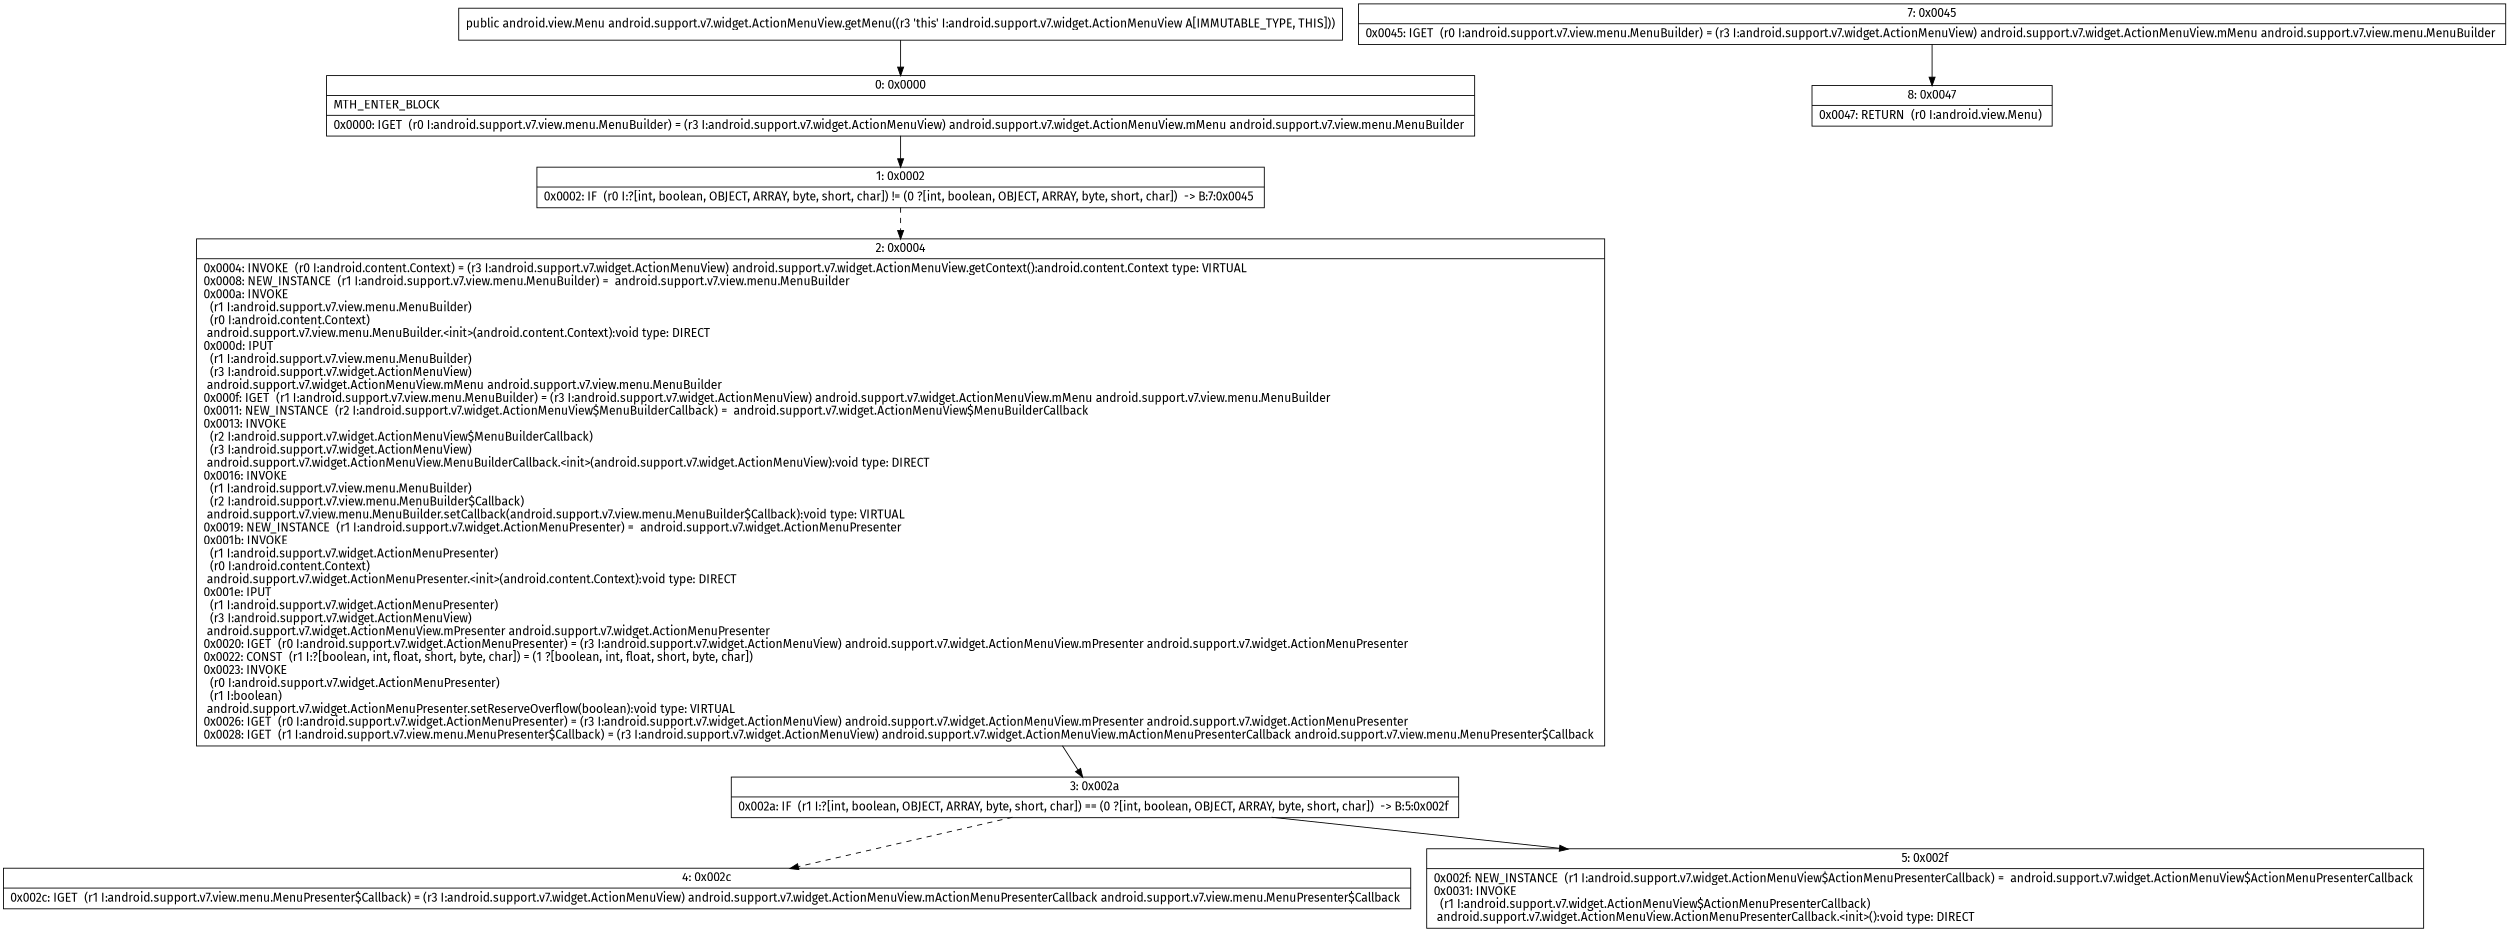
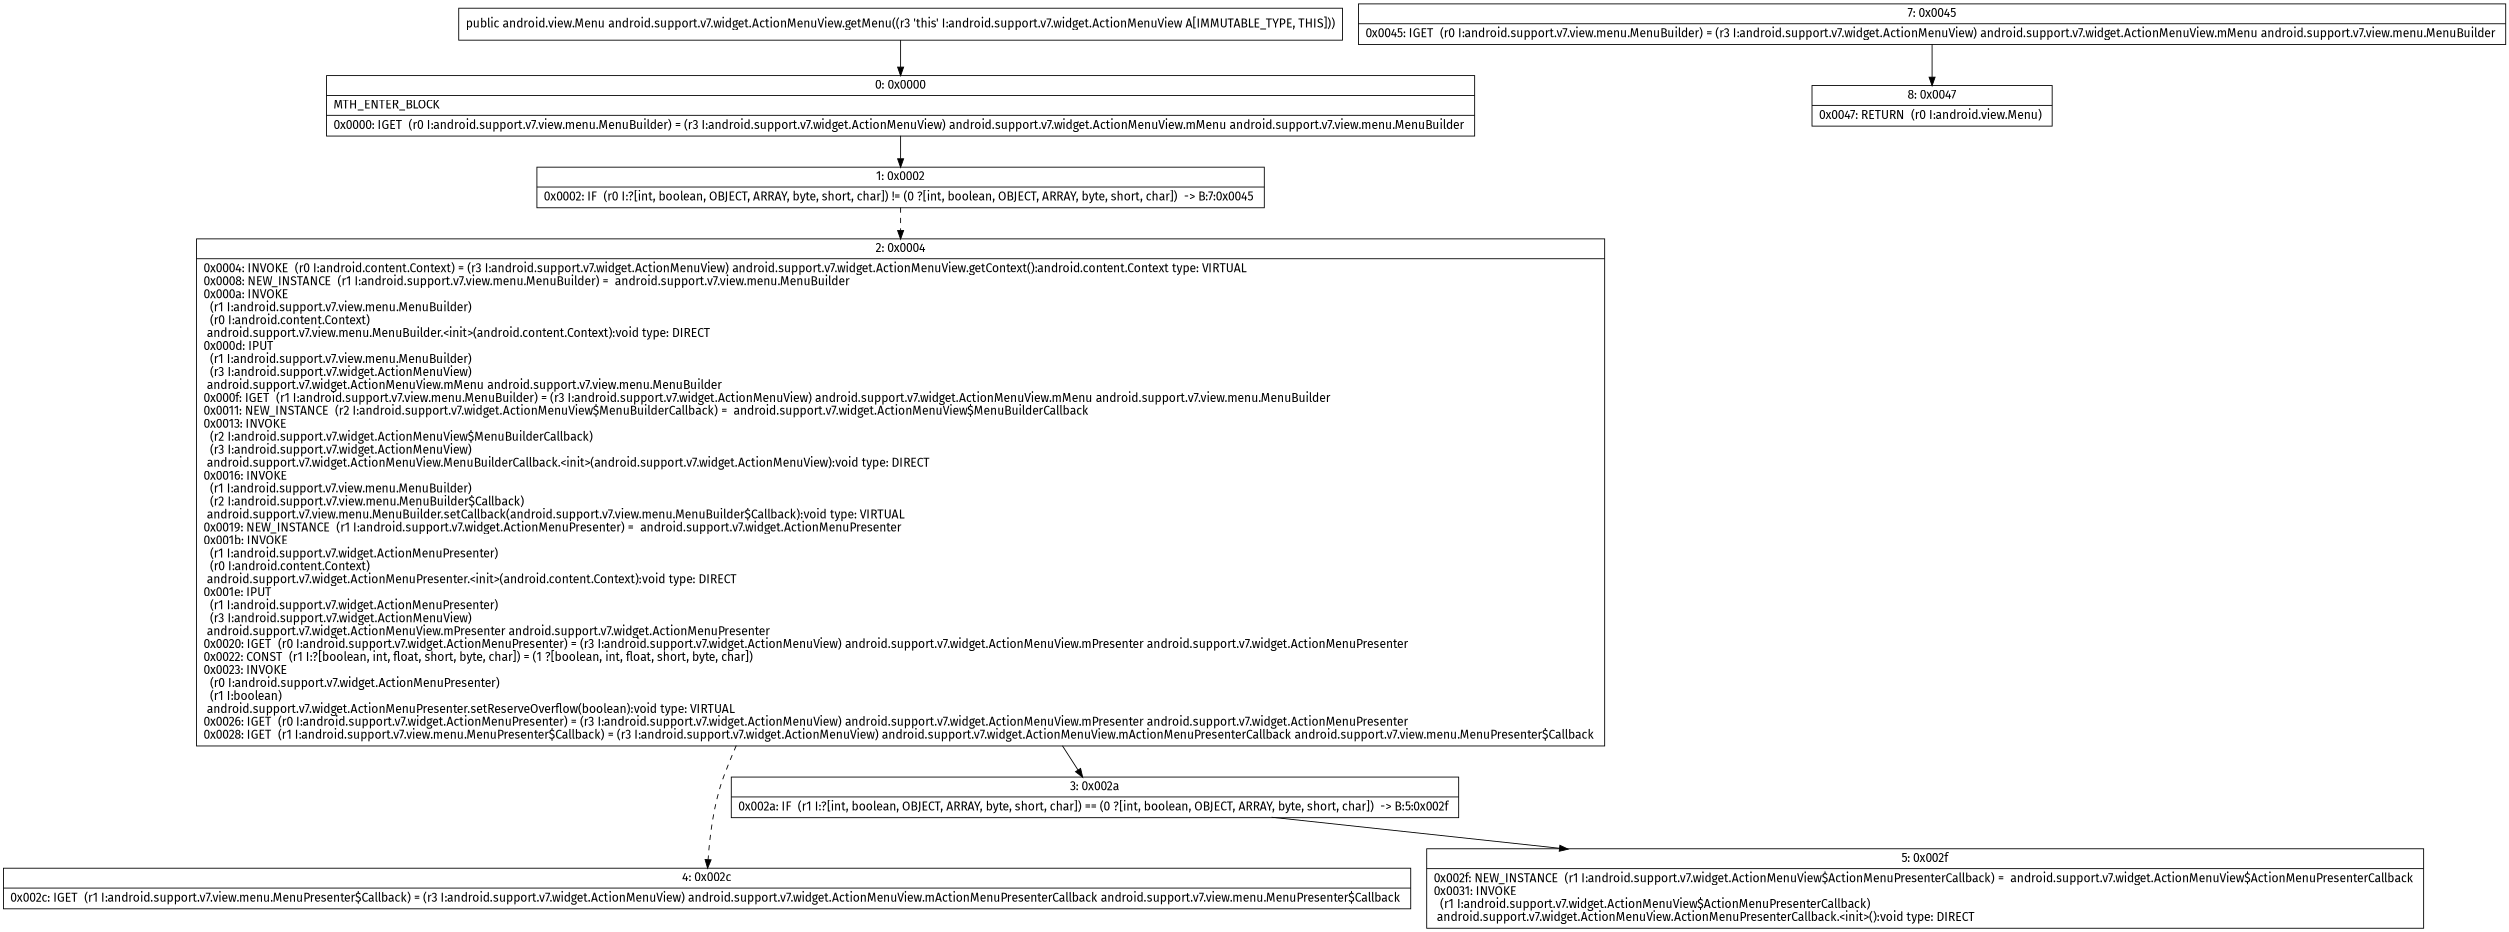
edge "3: 0x002a" -> "4: 0x002c": now "2: 0x0004" -> "4: 0x002c"
